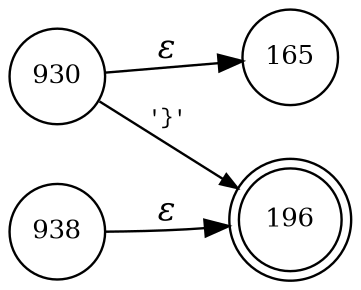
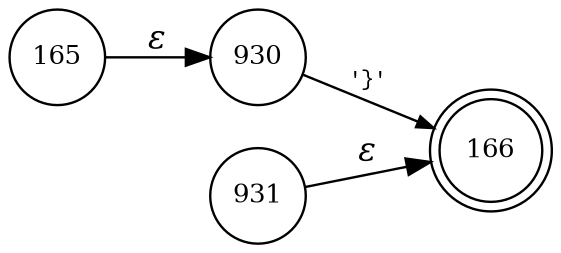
edge "930" -> "165": reversed
node "196": label "196" -> "166"
node "938": label "938" -> "931"
